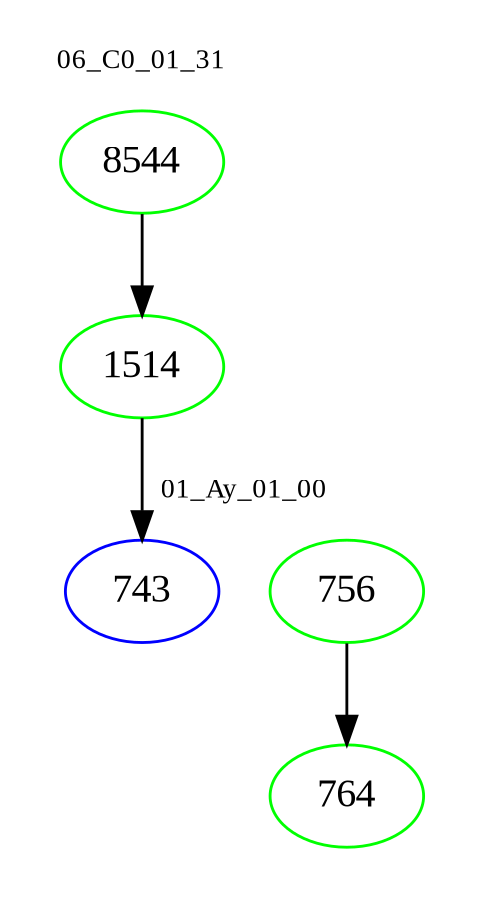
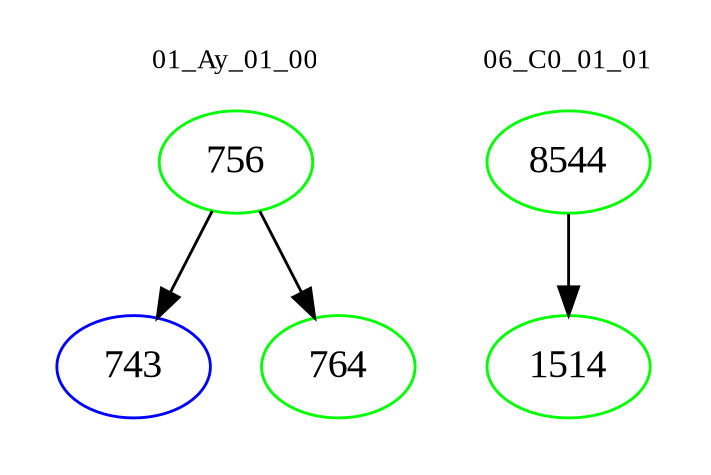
cluster "06_C0_01_31": label "06_C0_01_31" -> "06_C0_01_01"
edge "1514" -> "743": now "756" -> "743"
